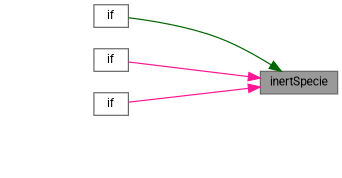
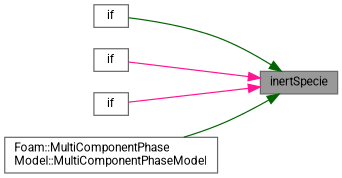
node "Foam::MultiComponentPhase Model::MultiComponentPhaseModel": added
